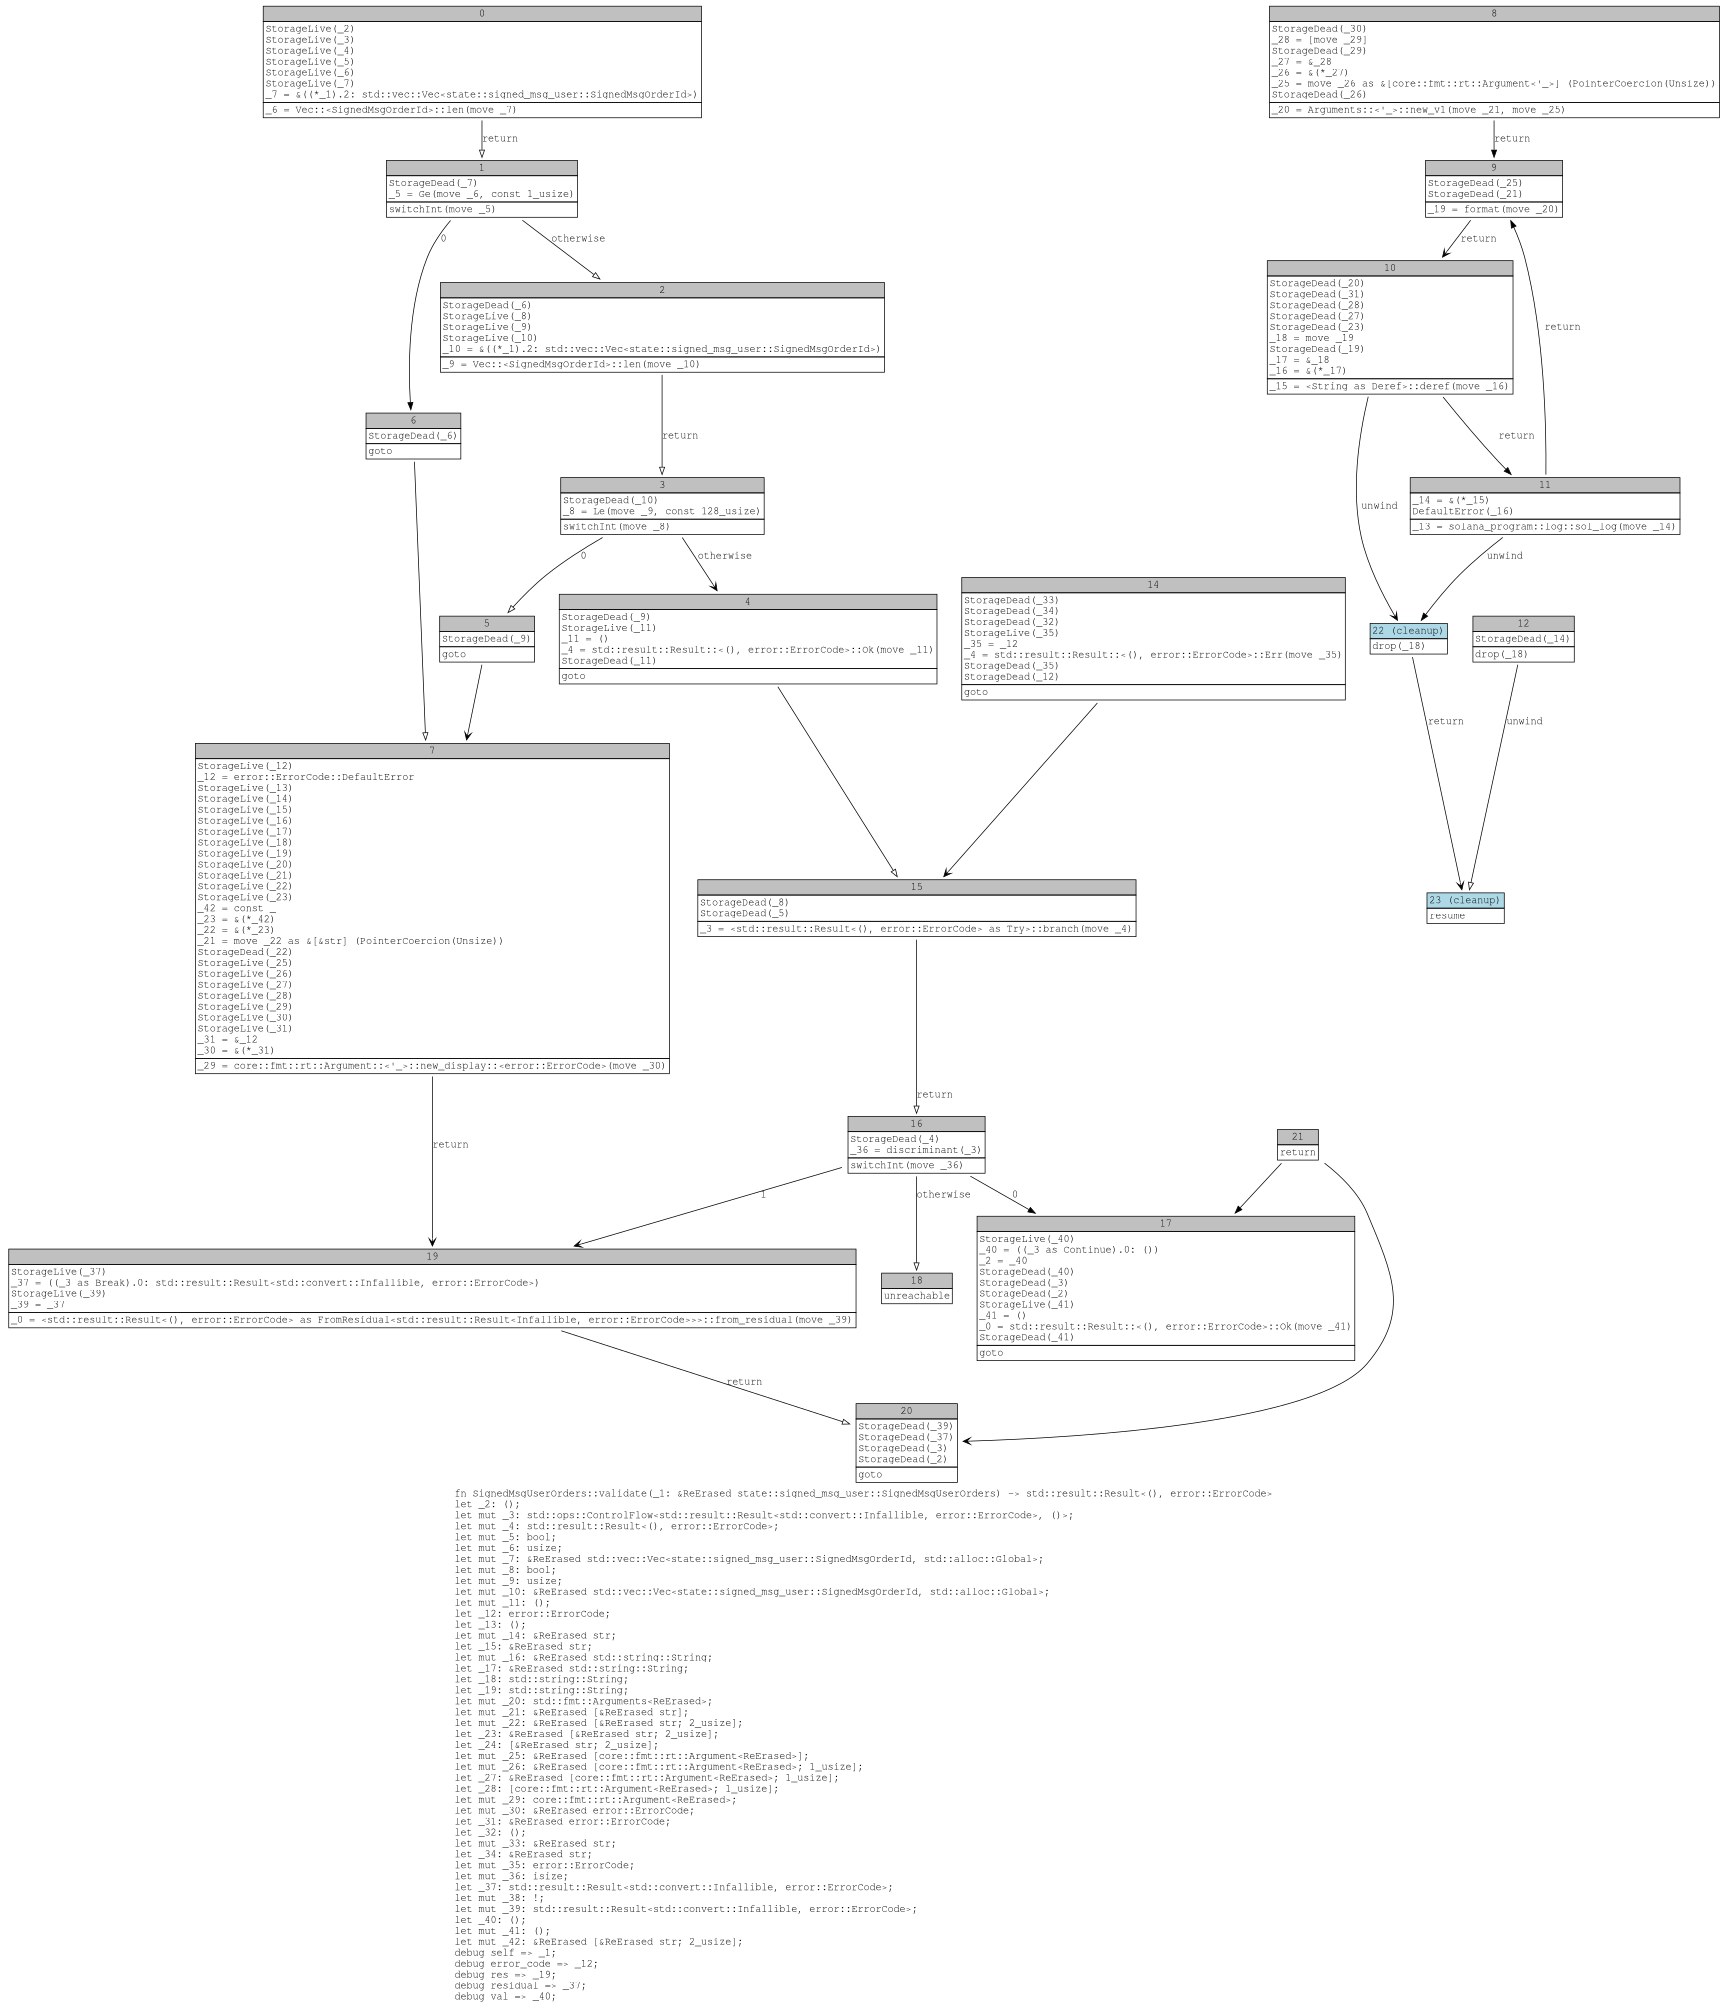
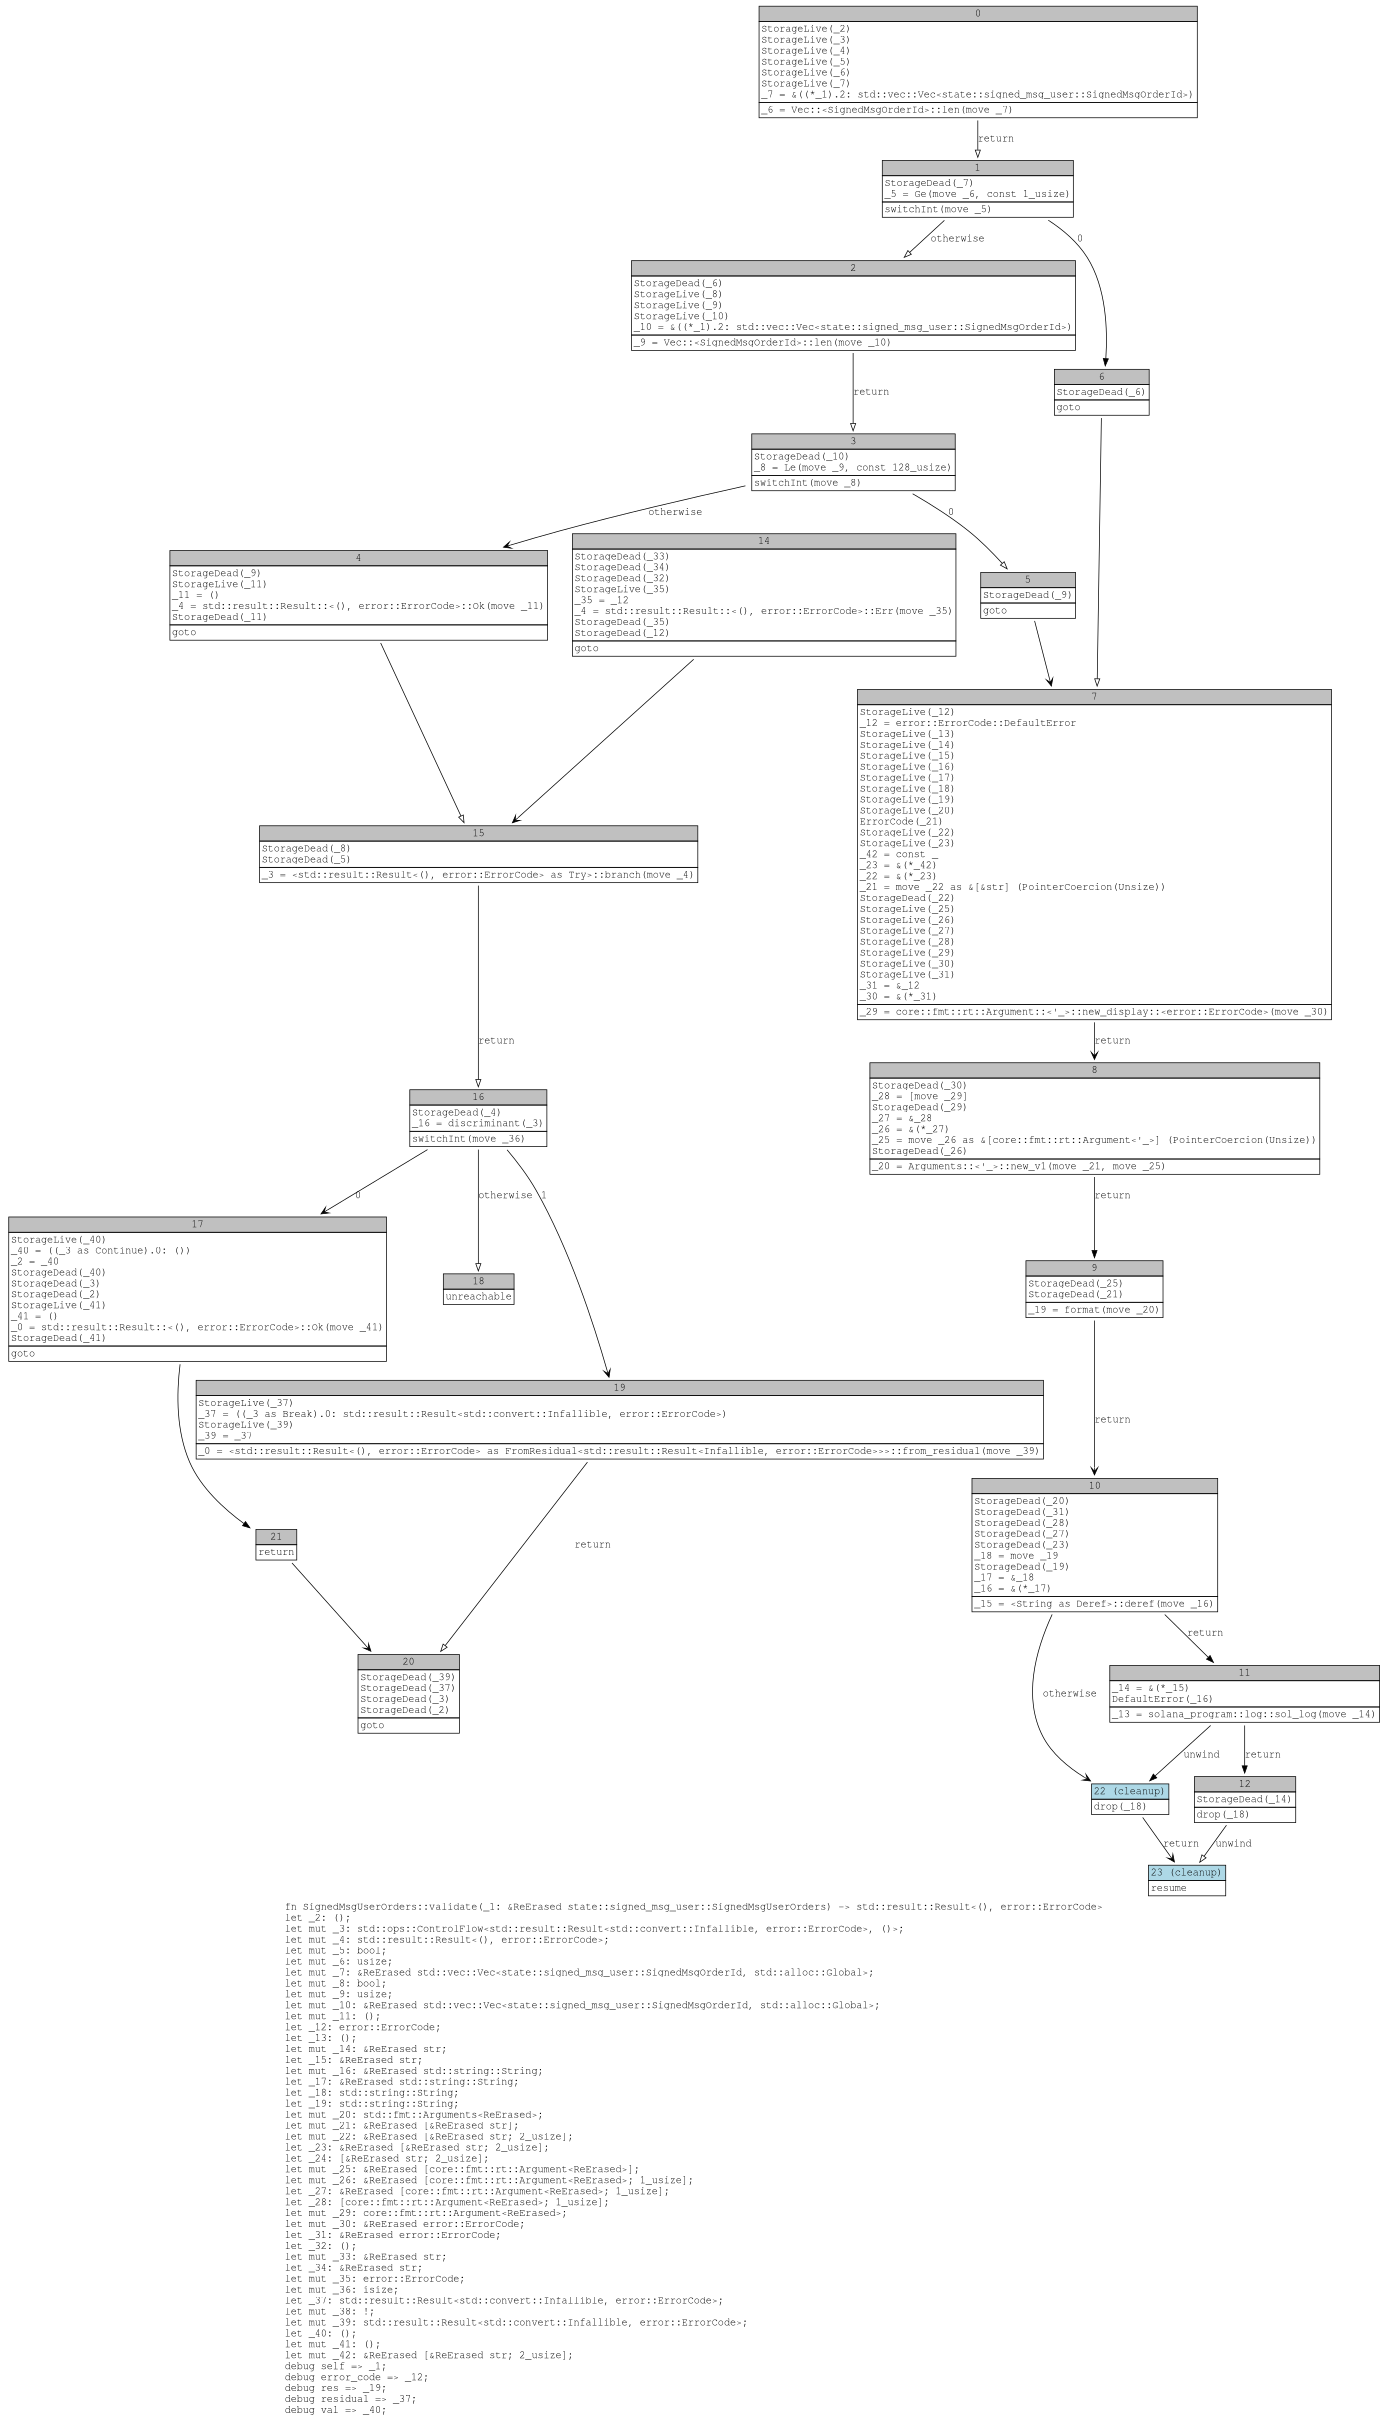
edge "11" -> "9": now "11" -> "12"
edge "10" -> "22 (cleanup)": label "unwind" -> "otherwise"
node "7": text "StorageLive(_21)" -> "ErrorCode(_21)"
node "16": text "_36 = discriminant(_3)" -> "_16 = discriminant(_3)"
edge "7" -> "19": now "7" -> "8"
edge "21" -> "17": reversed
edge "16" -> "17": arrowhead normal -> vee
